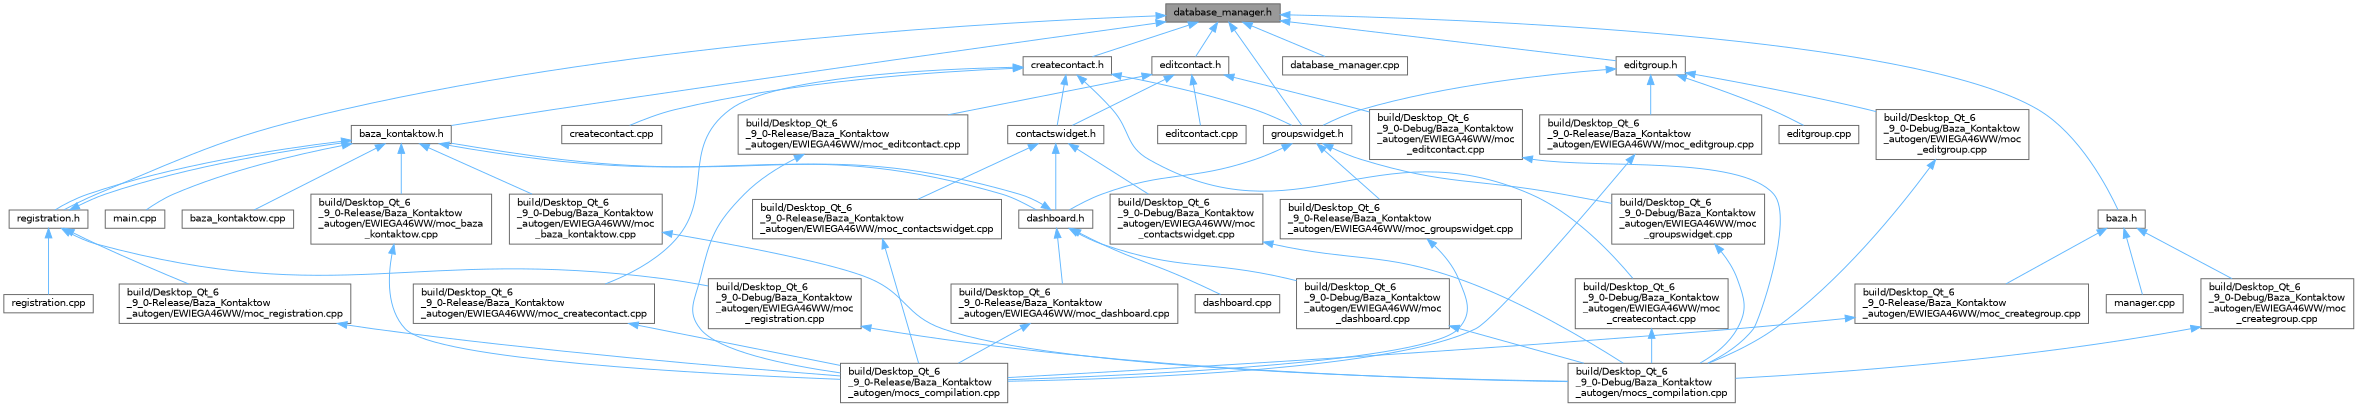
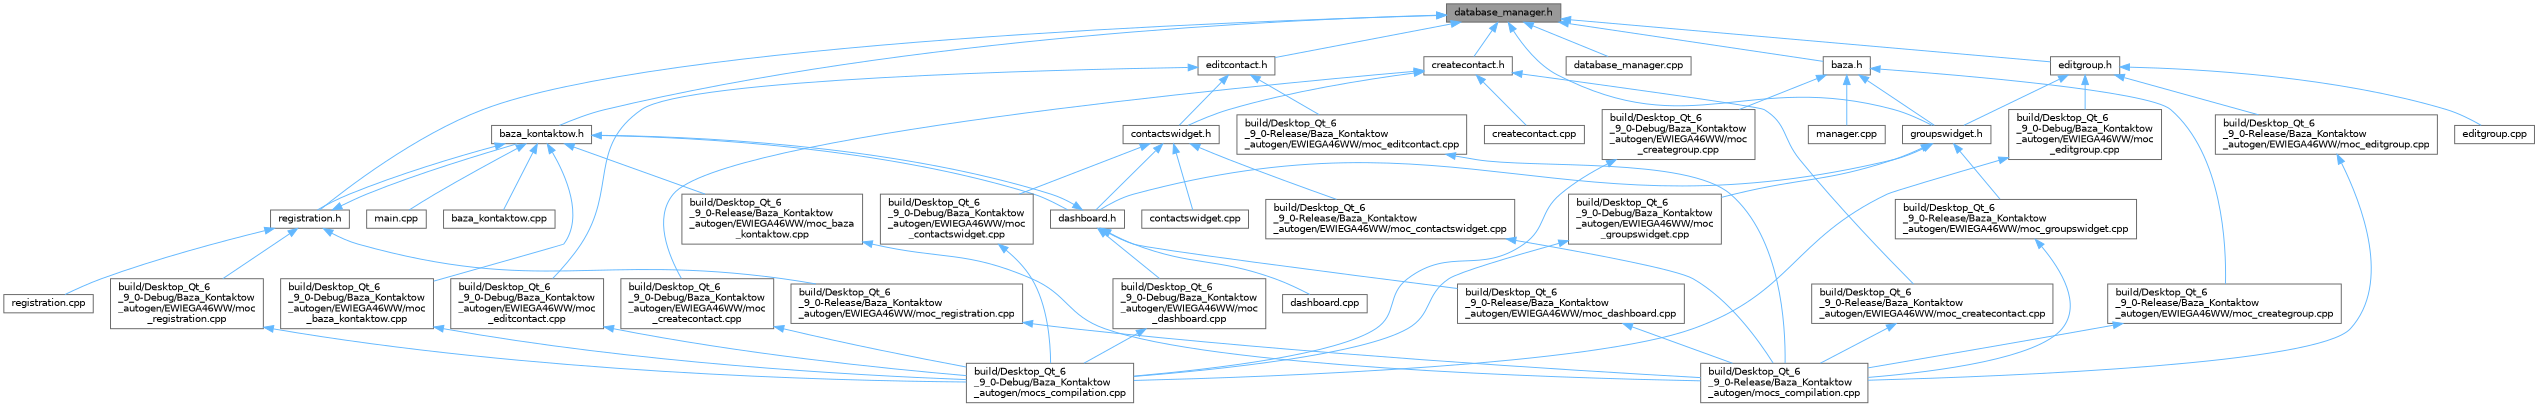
edge "groupswidget.h" -> "createcontact.h": now "groupswidget.h" -> "baza.h"
node "editcontact.cpp": removed
node "contactswidget.cpp": added
